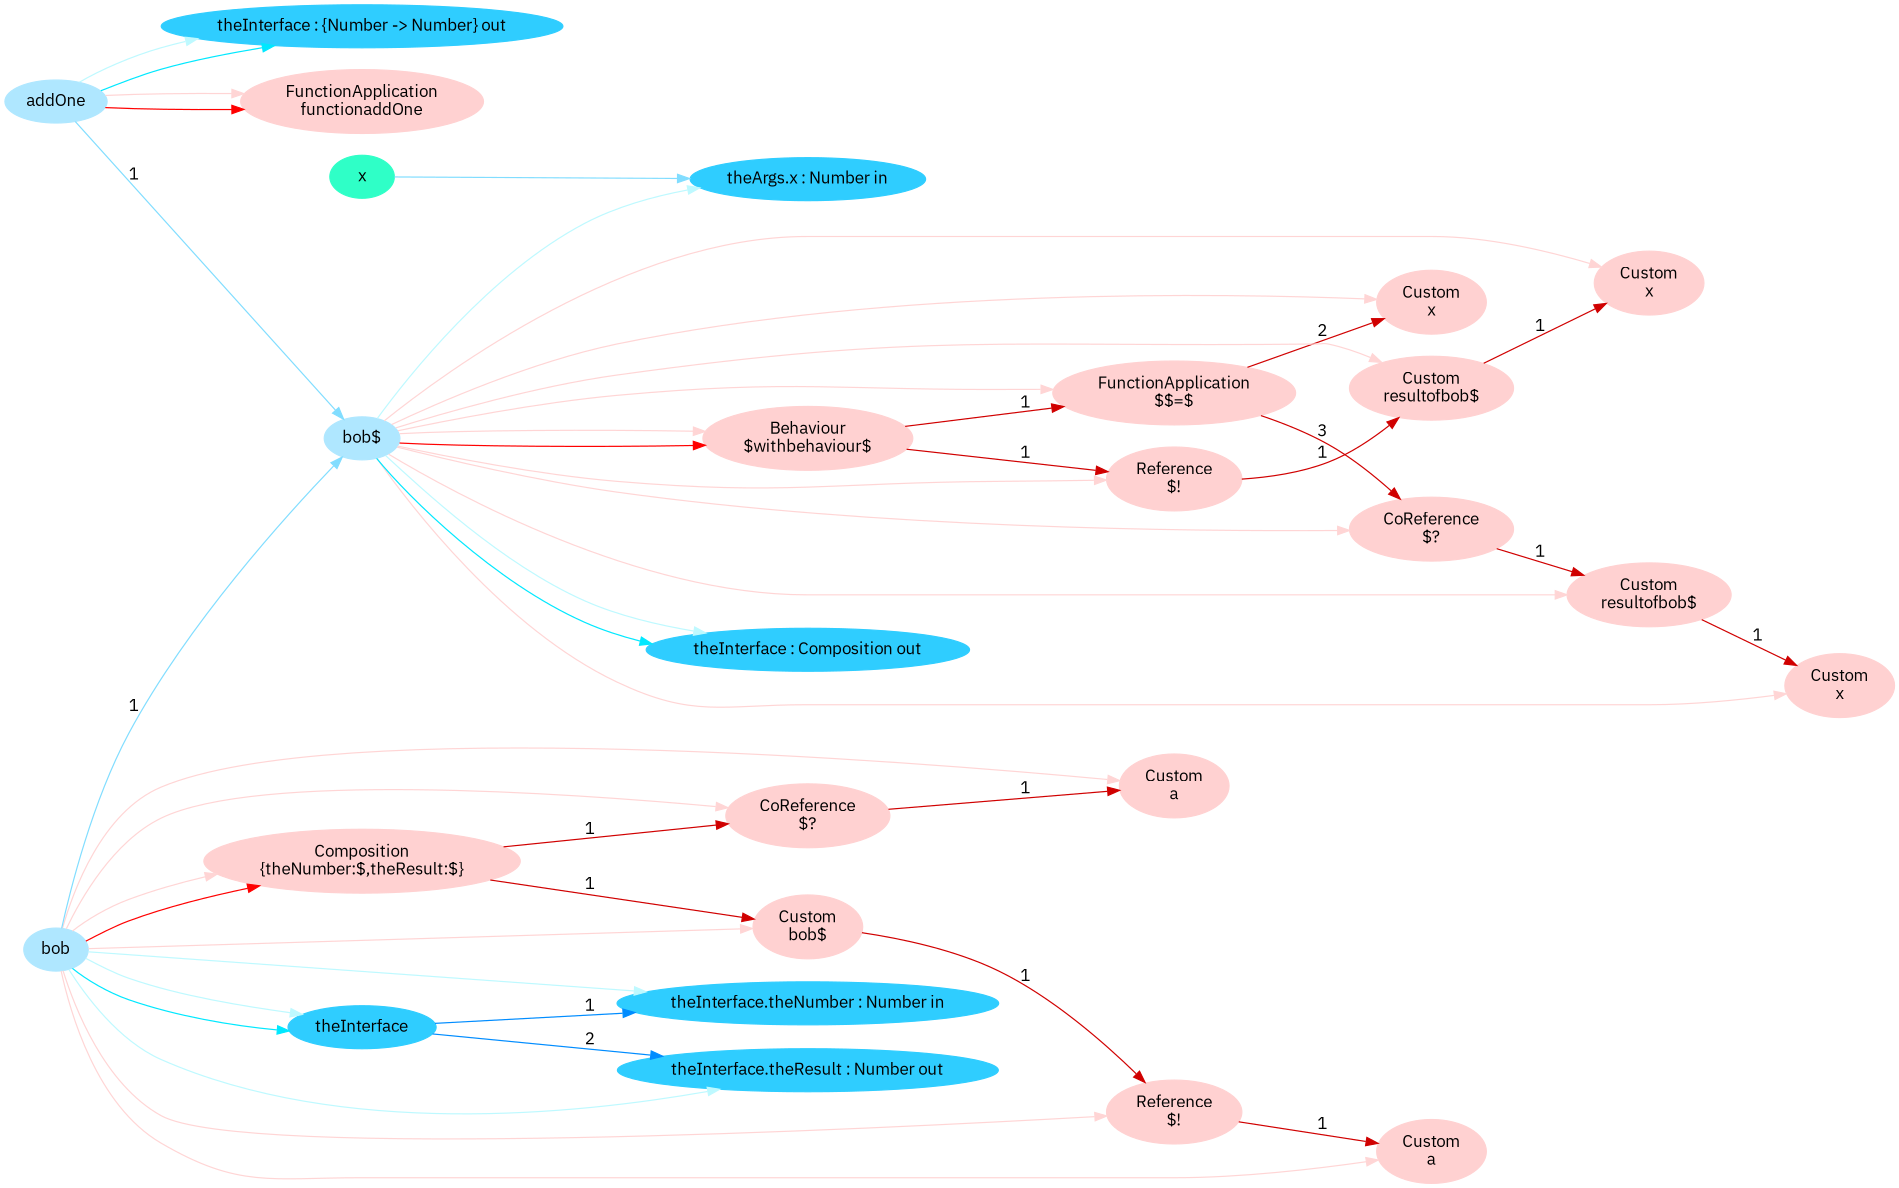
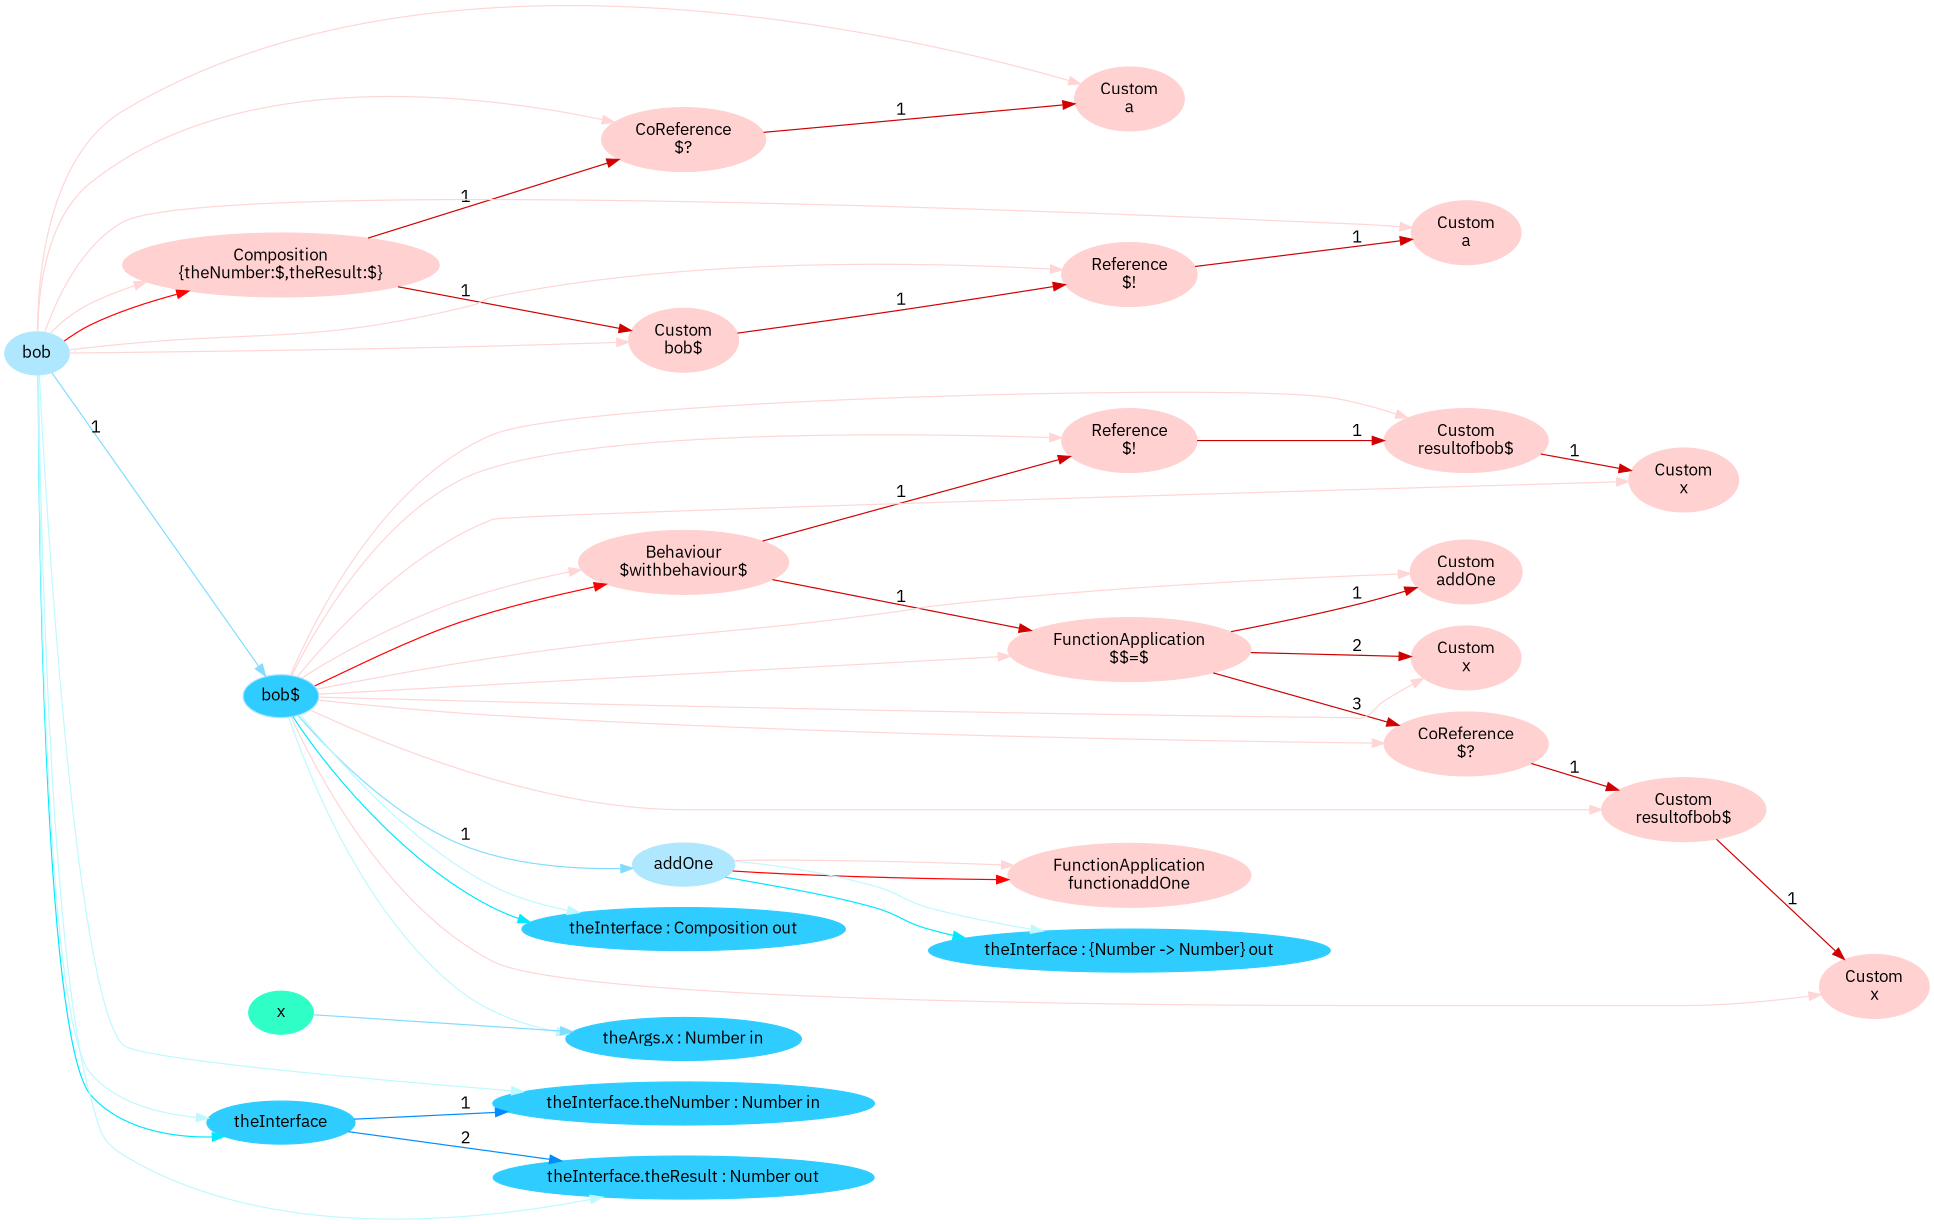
edge "addOne" -> "bob$": reversed
node "bob$": fillcolor #afe7ff -> #2fcdff
node "Custom addOne": added
